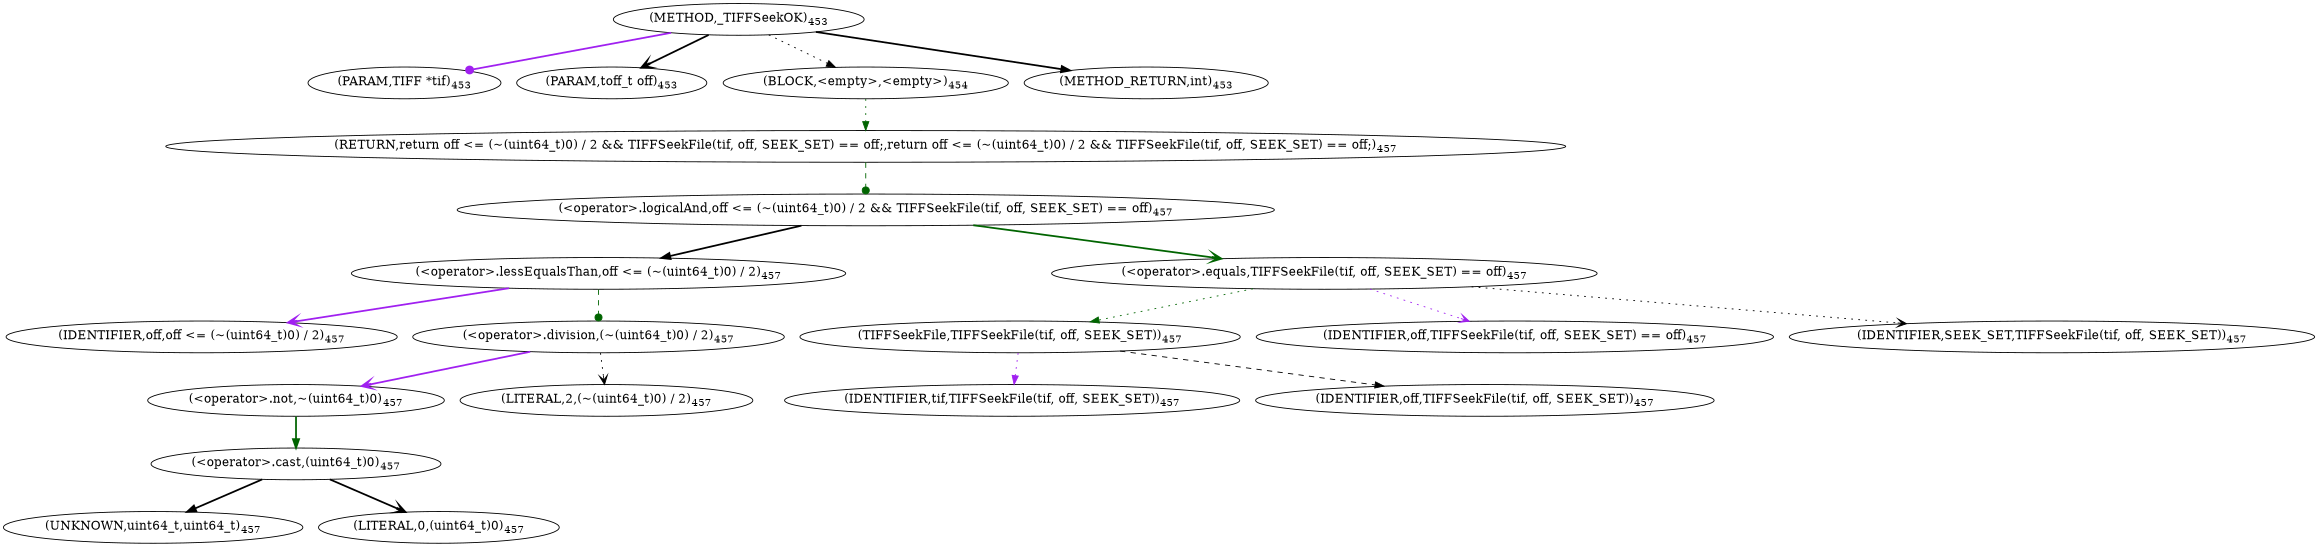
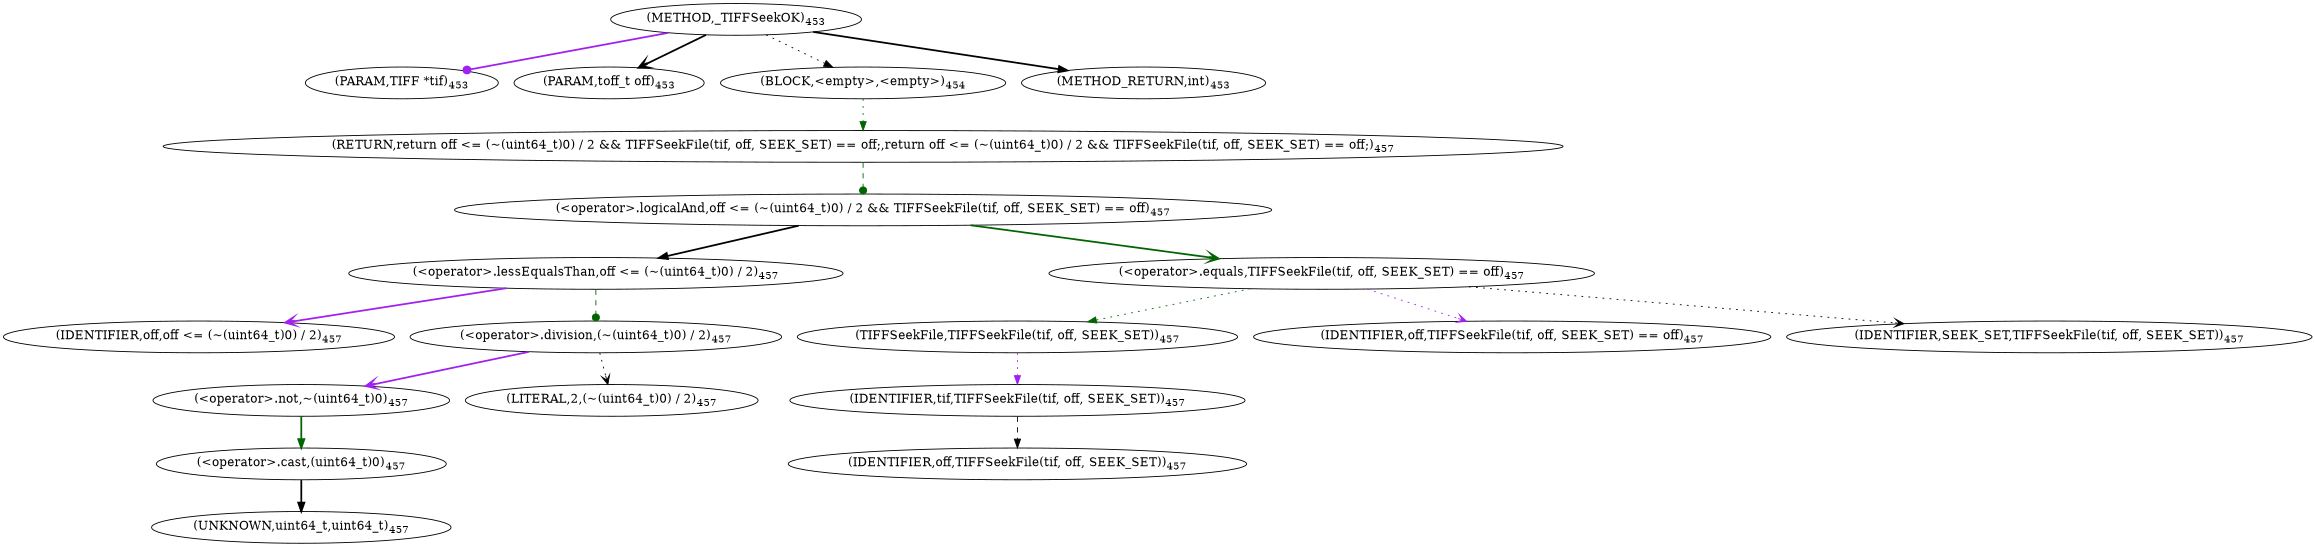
edge "(TIFFSeekFile,TIFFSeekFile(tif, off, SEEK_SET))" -> "(IDENTIFIER,off,TIFFSeekFile(tif, off, SEEK_SET))": now "(IDENTIFIER,tif,TIFFSeekFile(tif, off, SEEK_SET))" -> "(IDENTIFIER,off,TIFFSeekFile(tif, off, SEEK_SET))"
node "(LITERAL,0,(uint64_t)0)": removed
